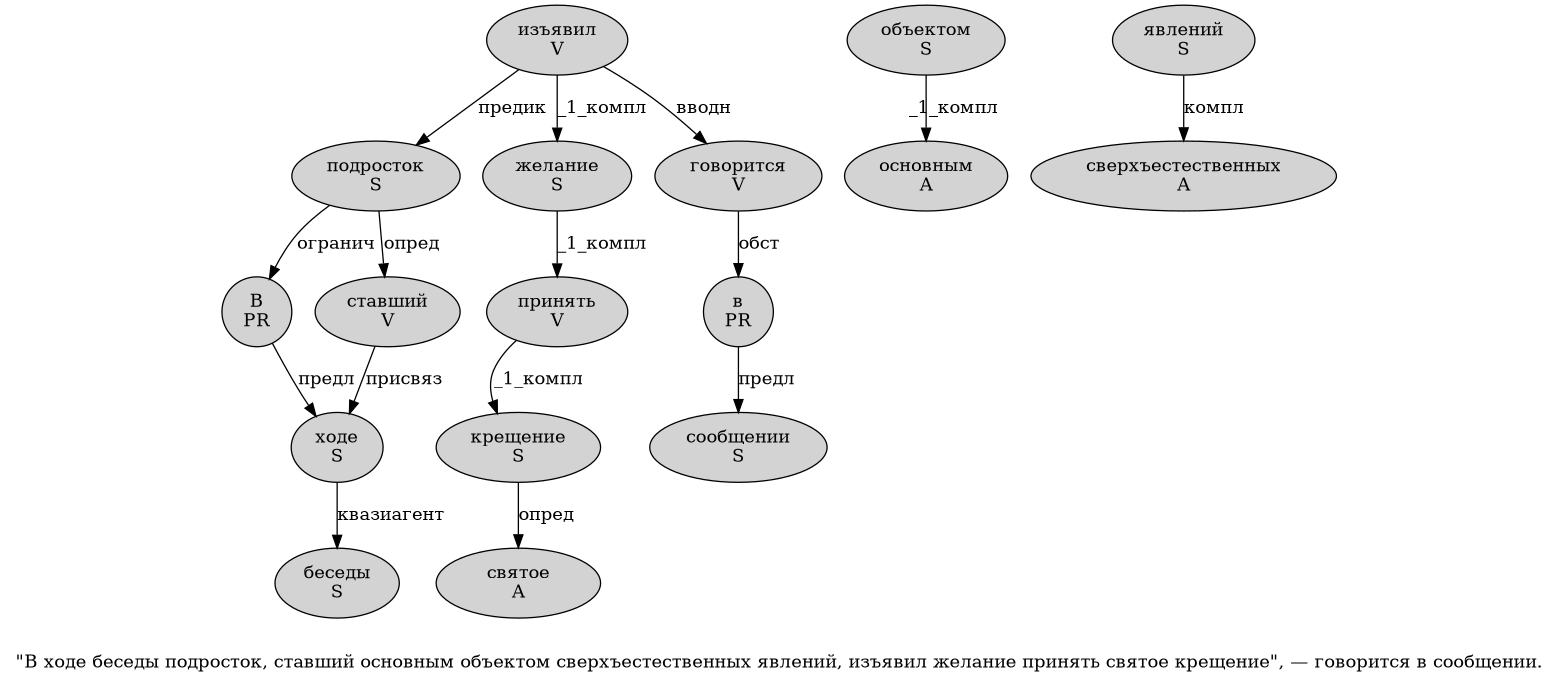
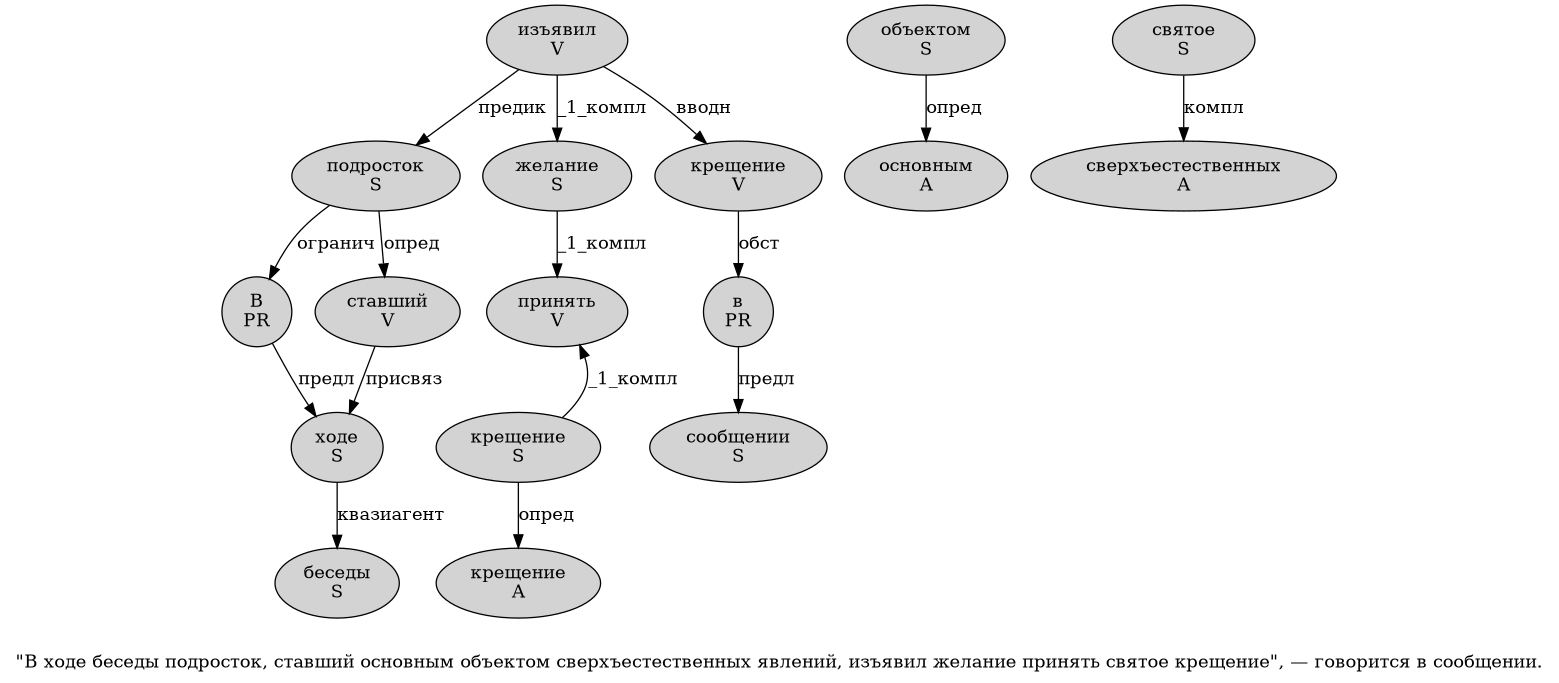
node "явлений S": label "явлений S" -> "святое S"
edge "объектом S" -> "основным A": label "_1_компл" -> "опред"
node "говорится V": label "говорится V" -> "крещение V"
edge "принять V" -> "крещение S": reversed
node "святое A": label "святое A" -> "крещение A"
